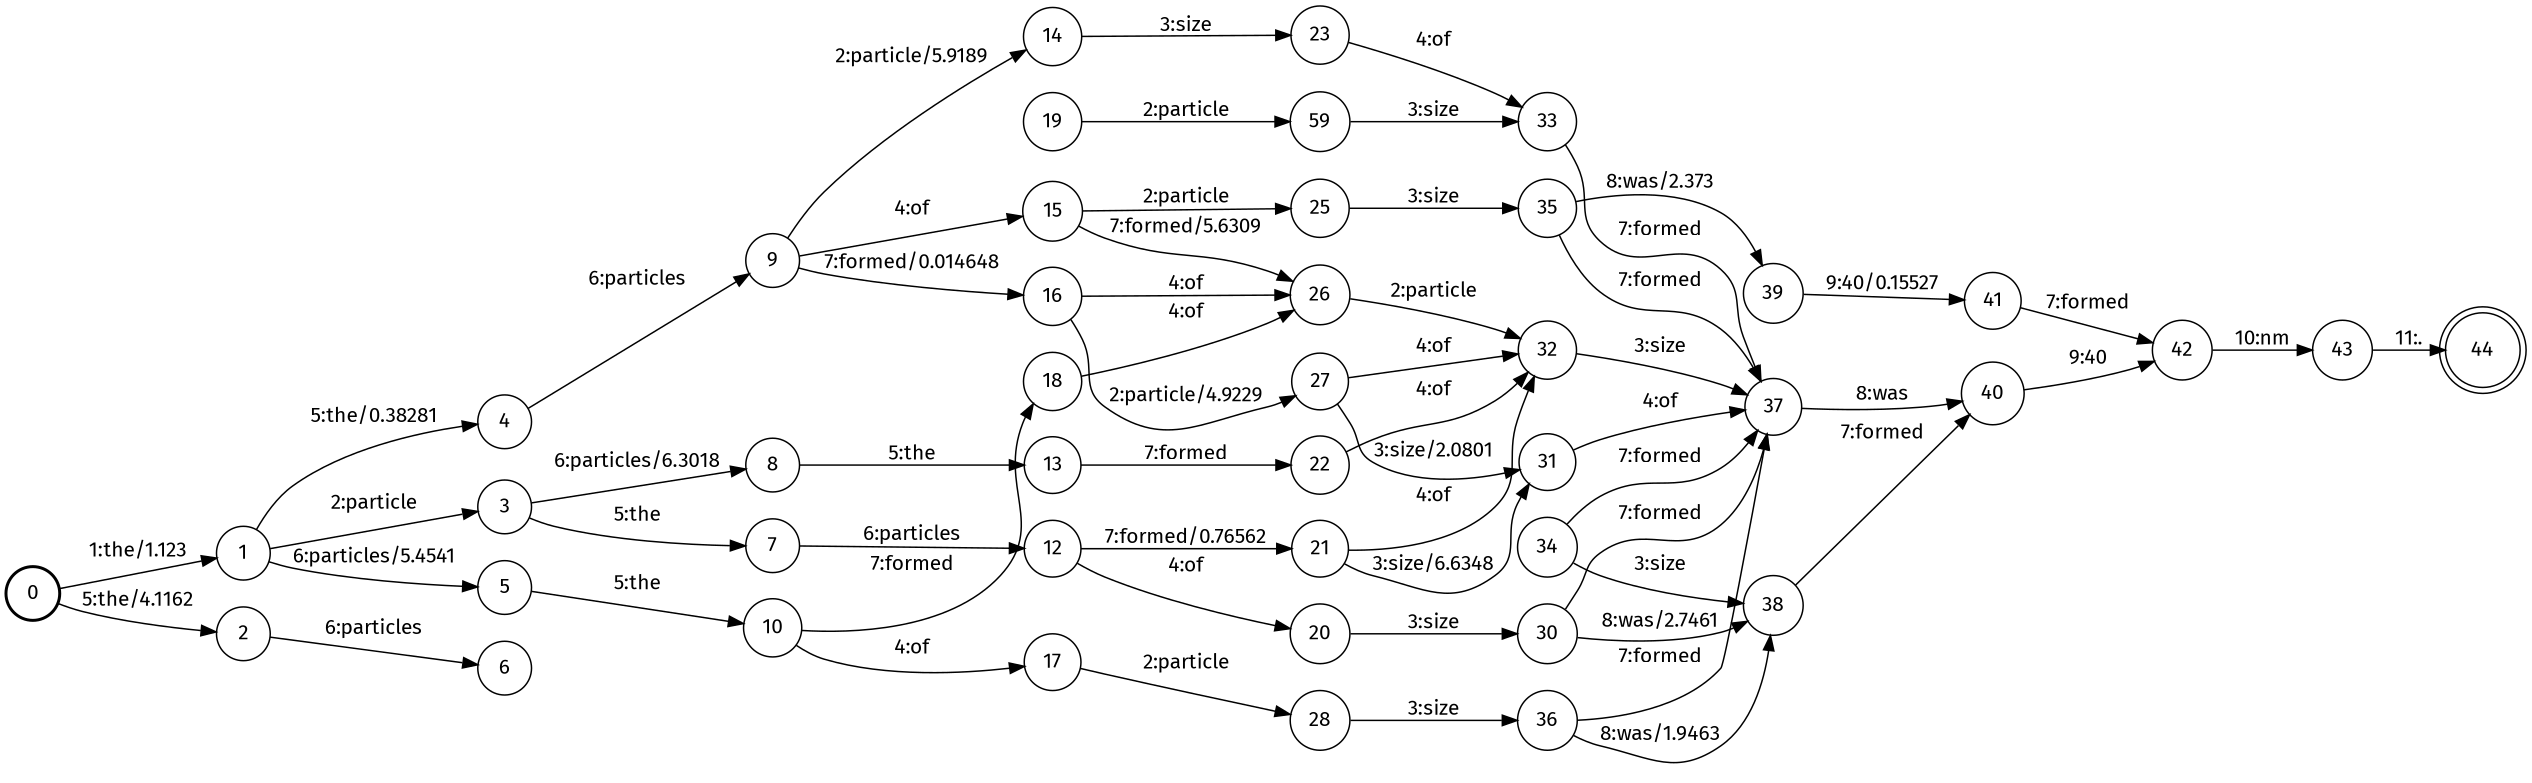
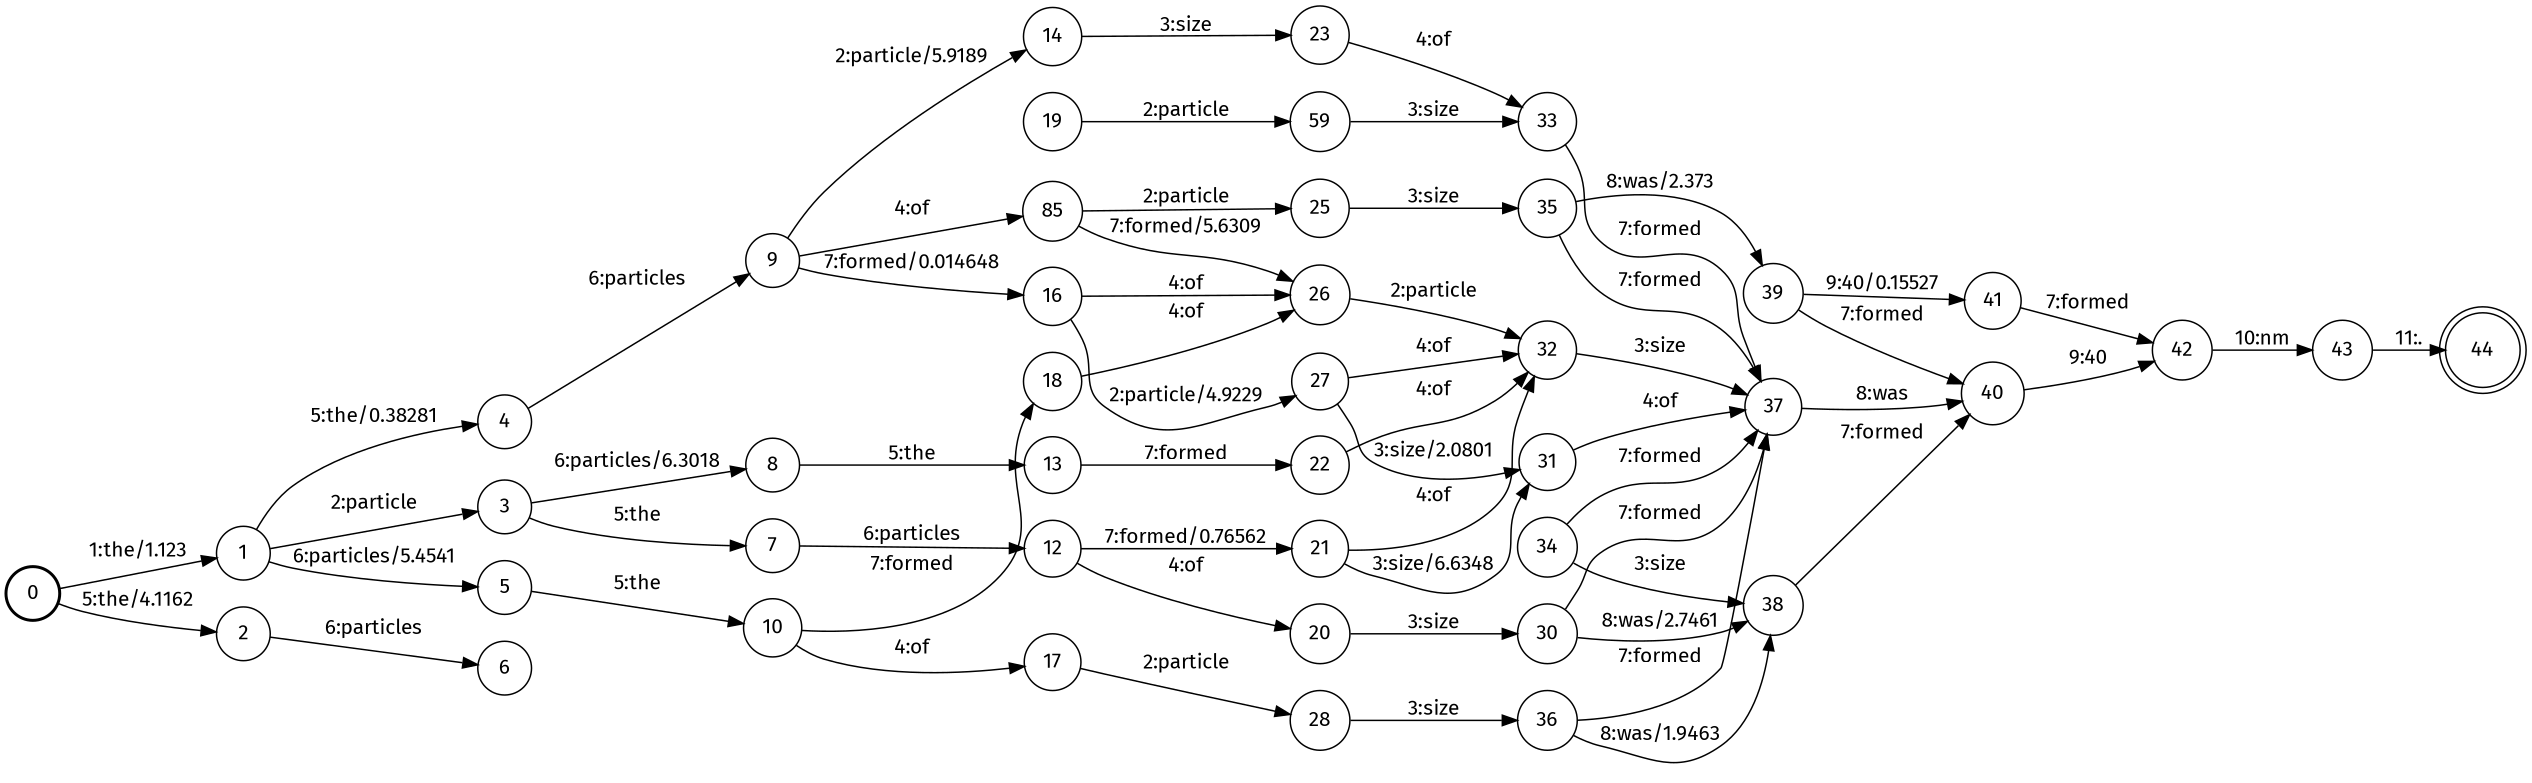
node "15": label "15" -> "85"
edge "39" -> "40": added, label "7:formed"
